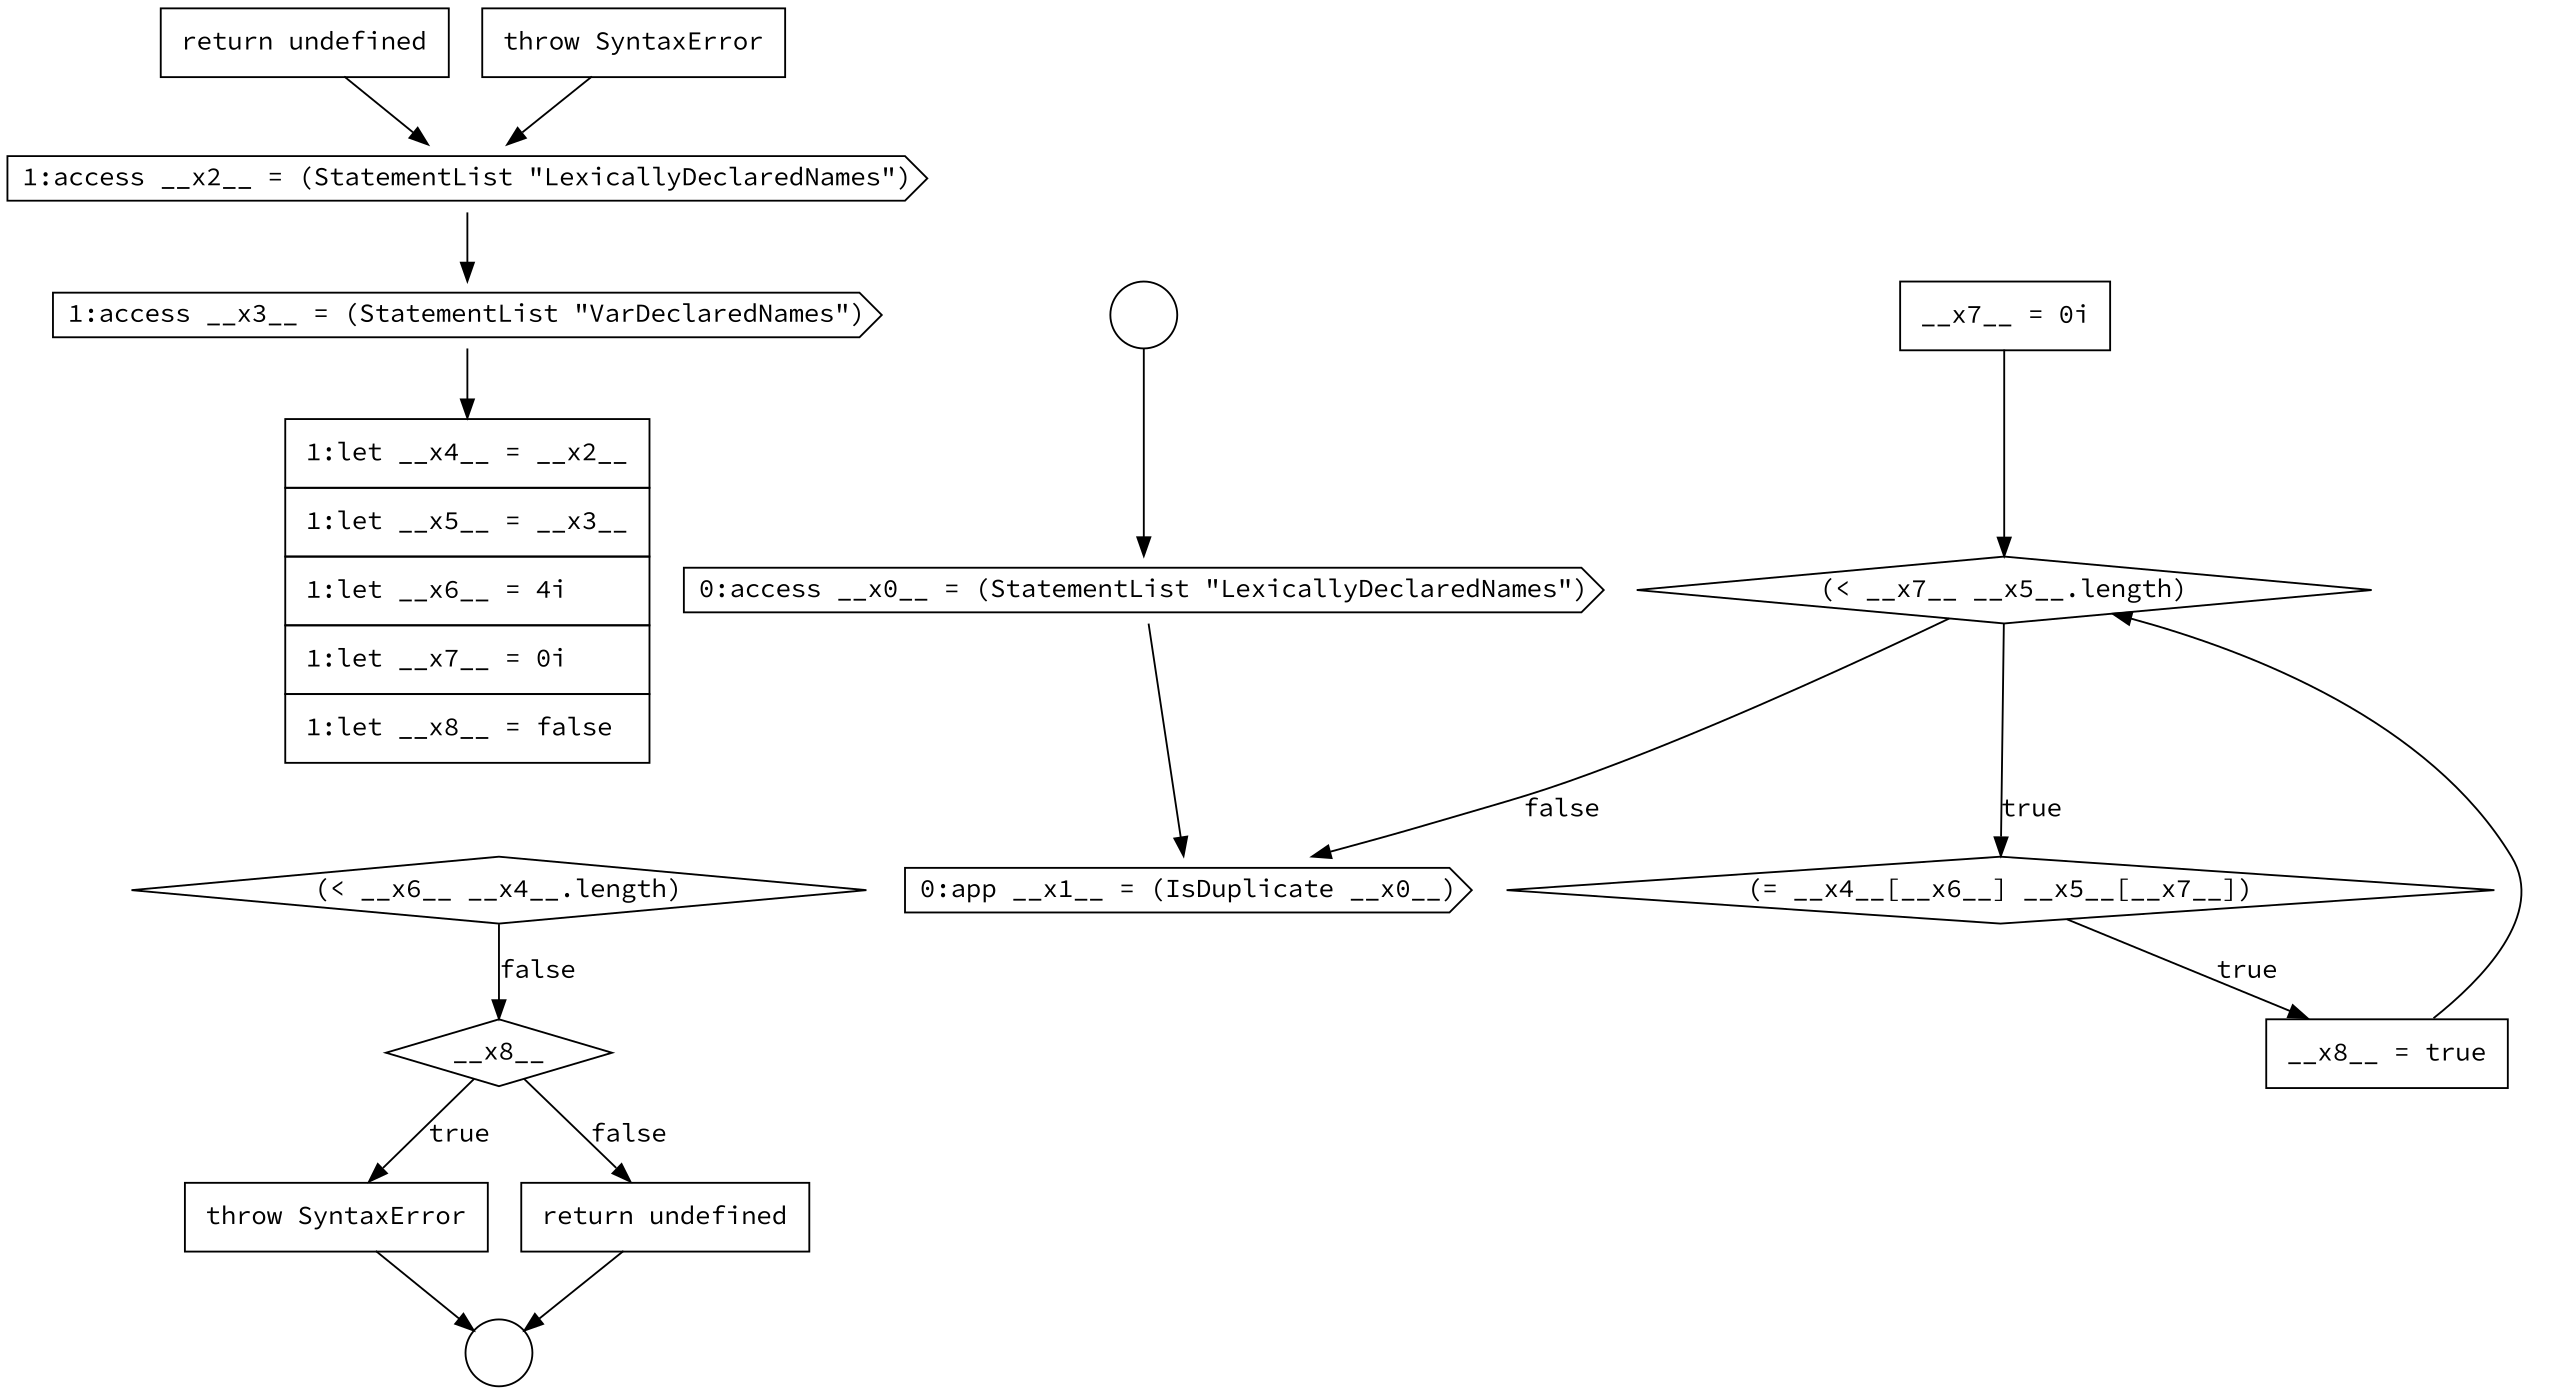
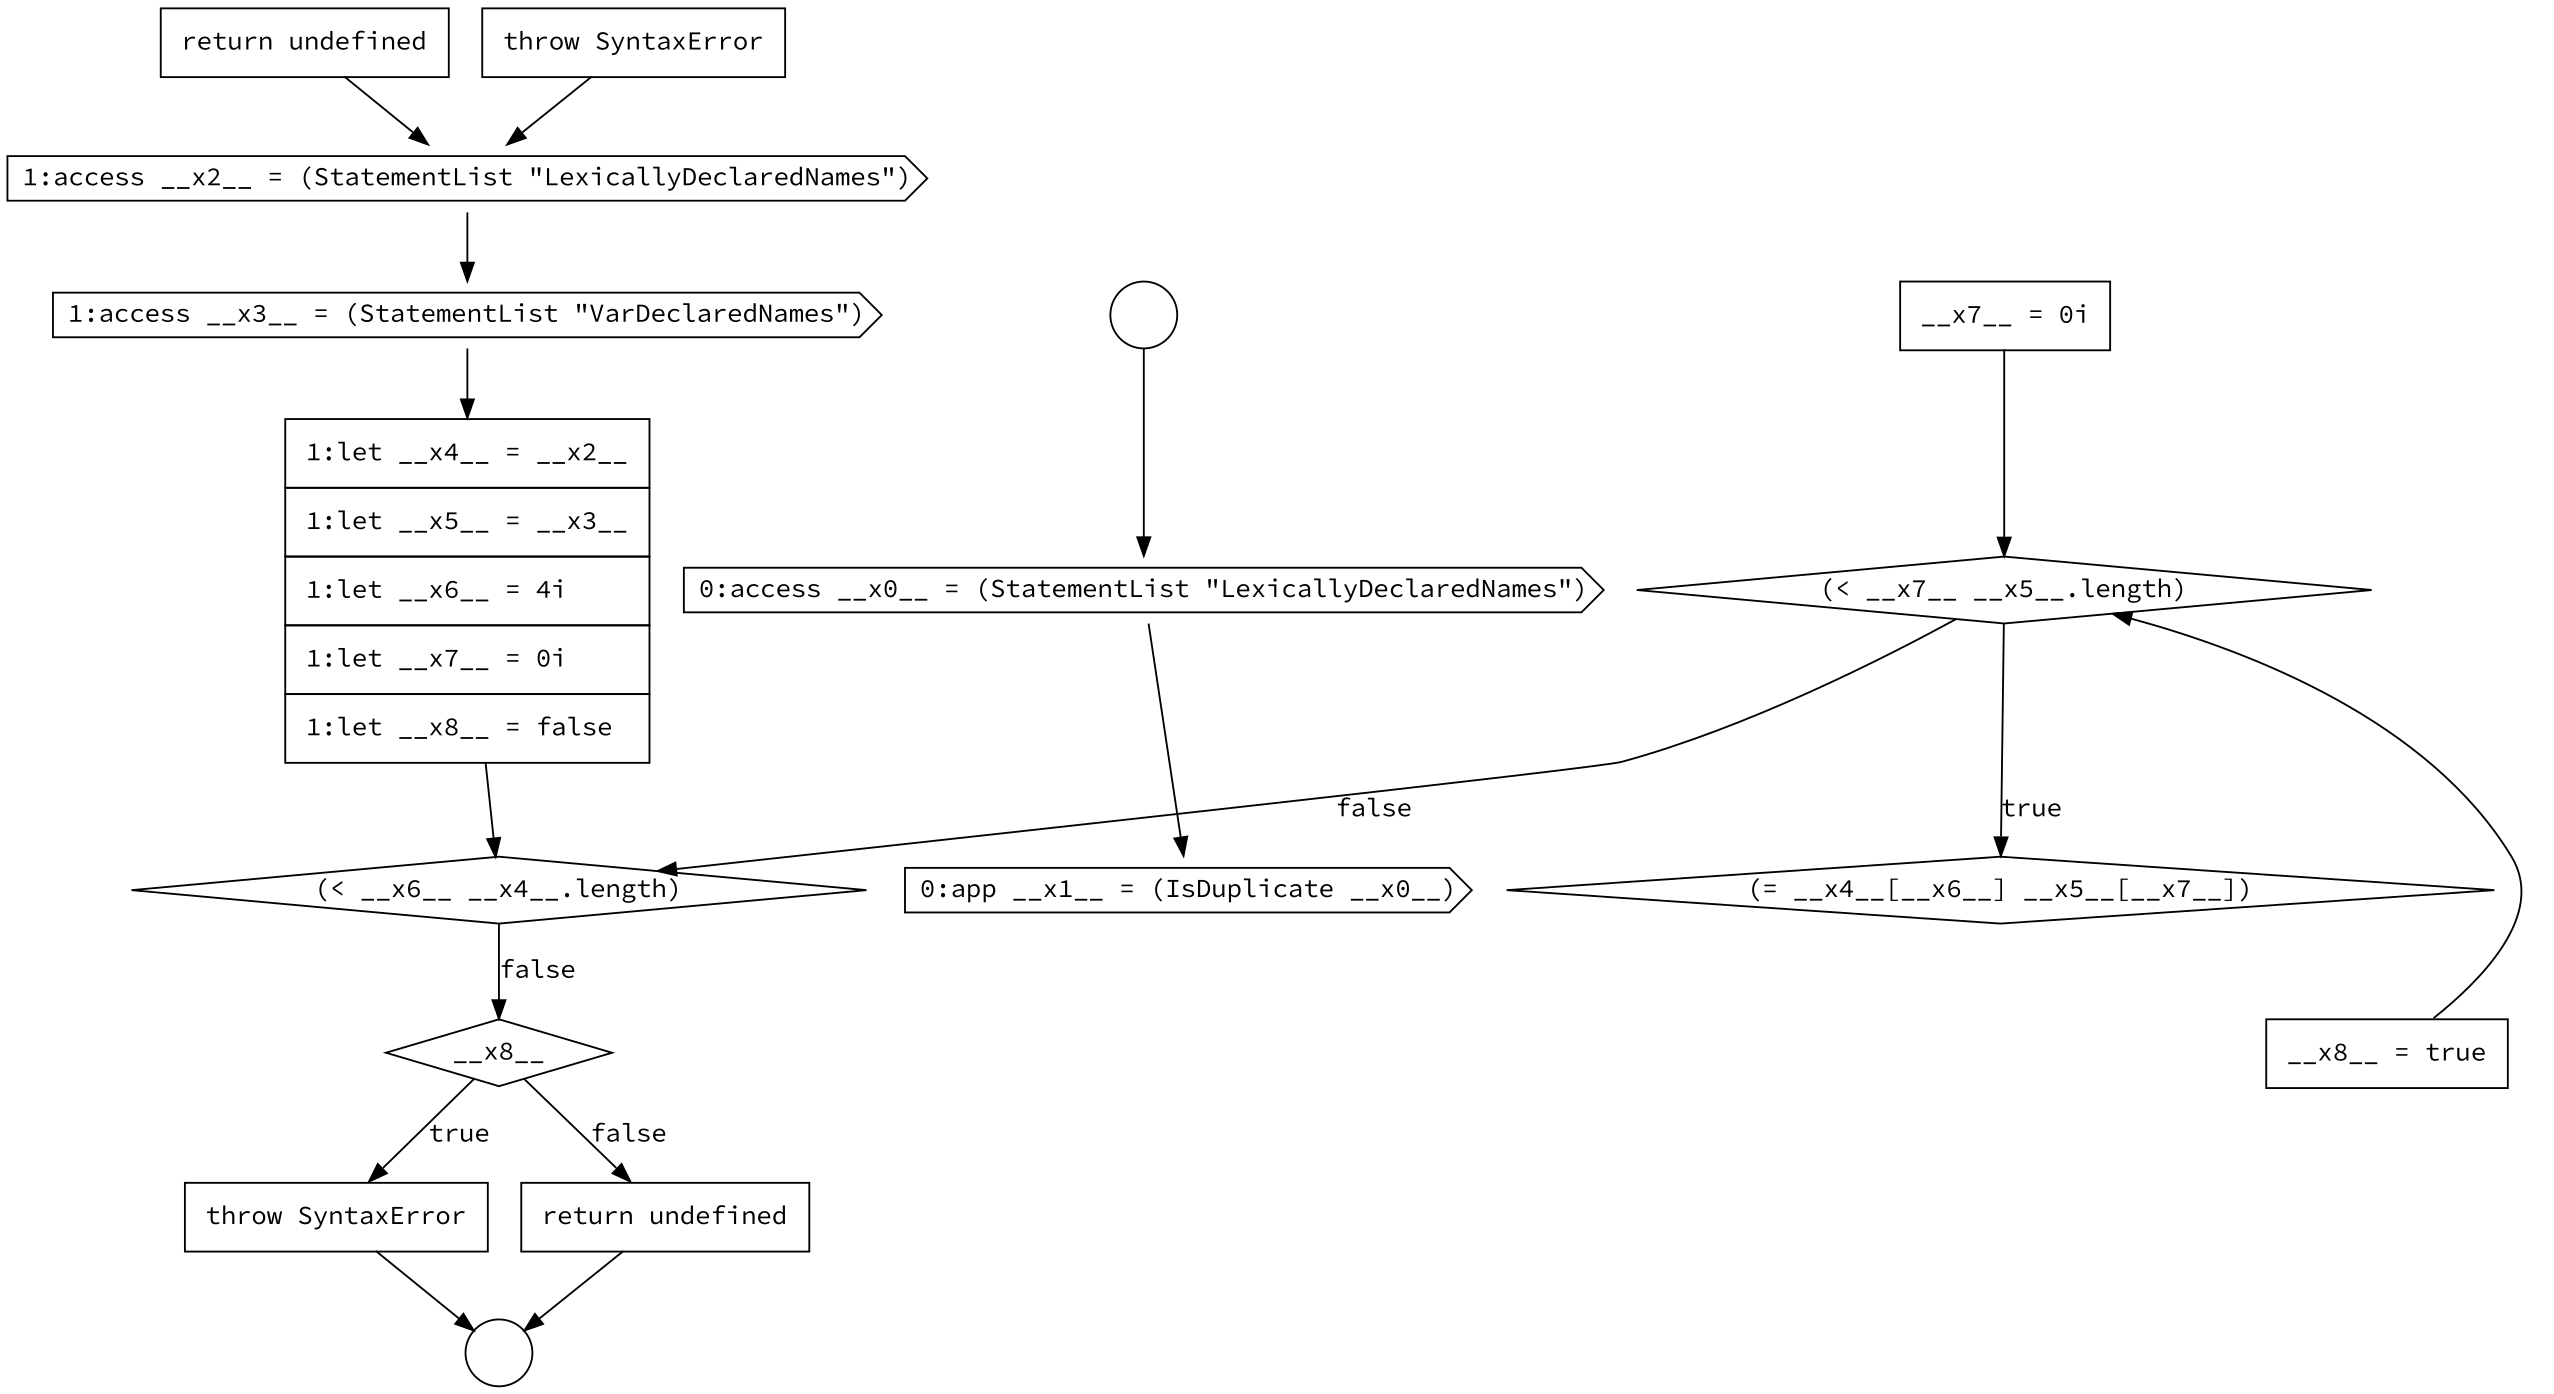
edge "(< __x7__ __x5__.length)" -> "0:app __x1__ = (IsDuplicate __x0__)": now "(< __x7__ __x5__.length)" -> "(< __x6__ __x4__.length)"
edge "1:let __x4__ = __x2__" -> "(< __x6__ __x4__.length)": added
edge "(= __x4__[__x6__] __x5__[__x7__])" -> "__x8__ = true": removed, label "true"
